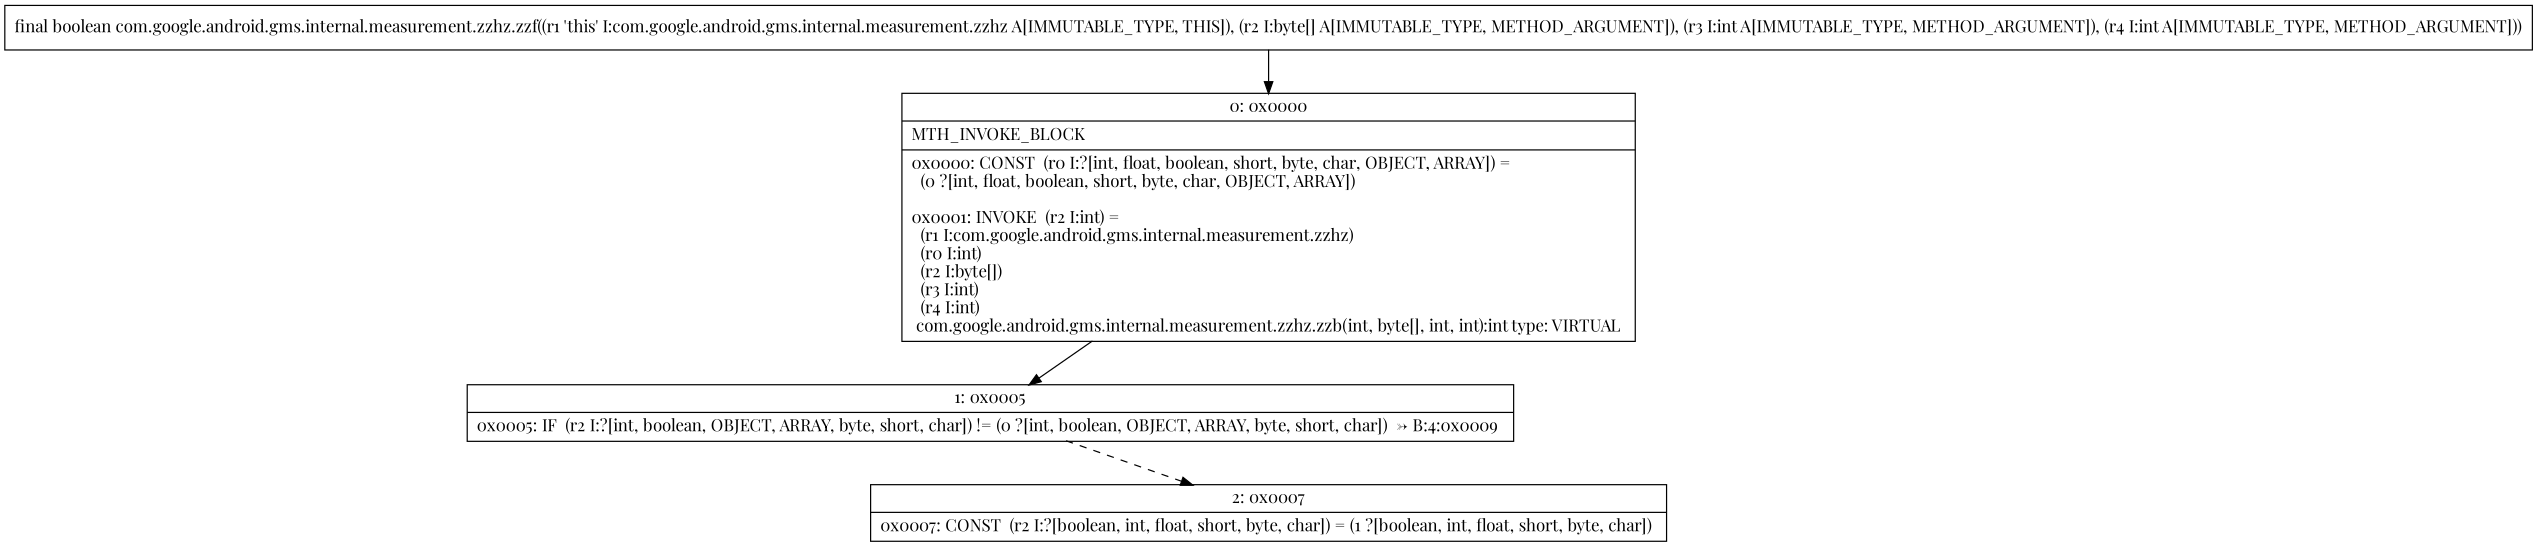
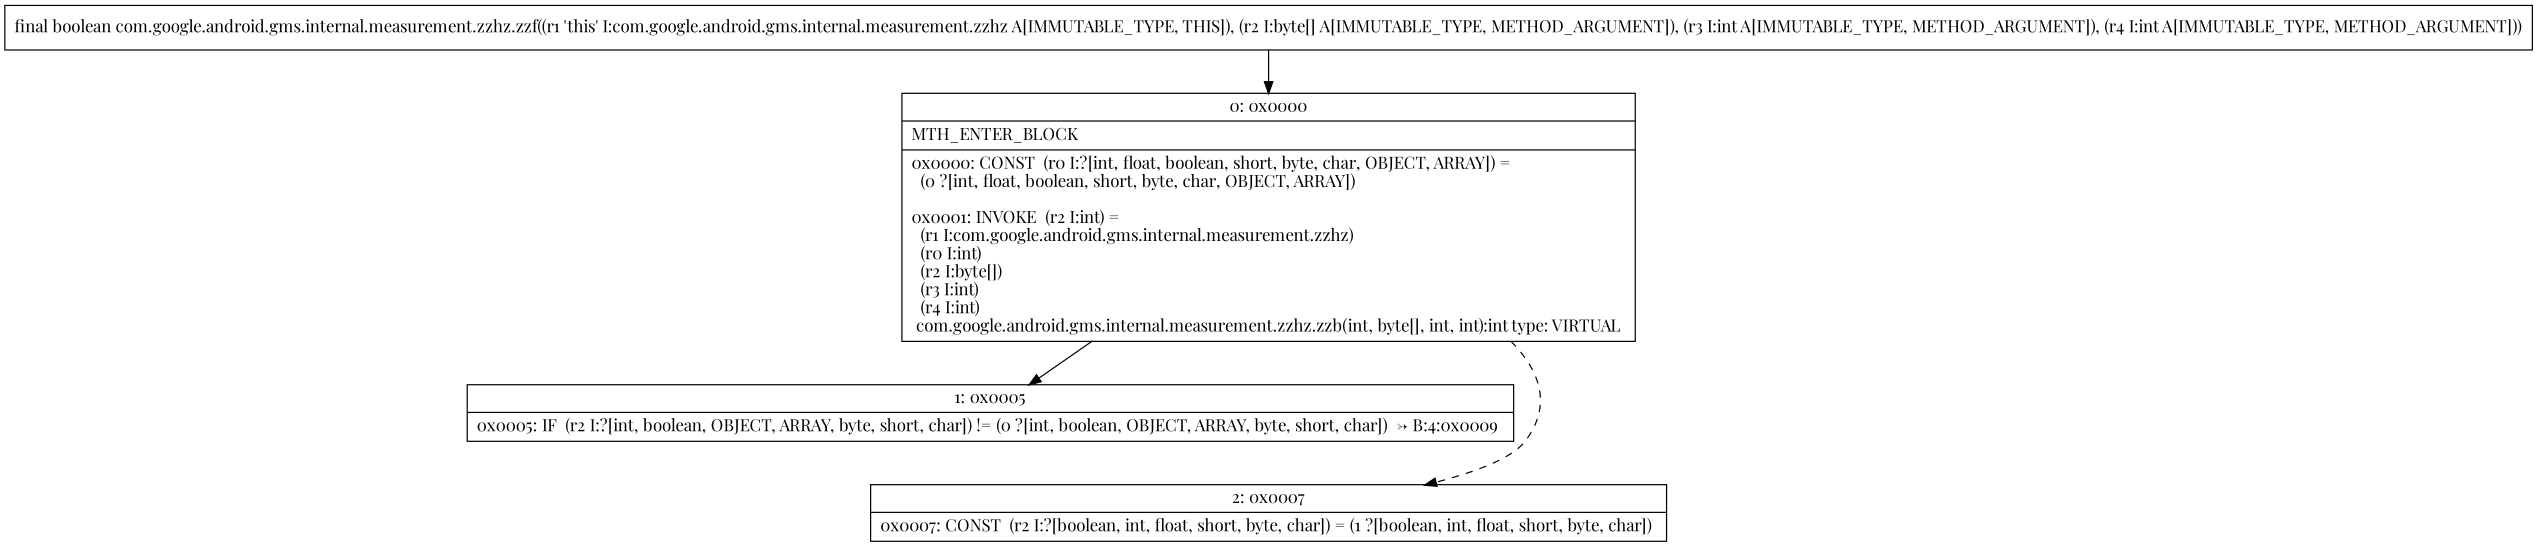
node "0: 0x0000": text "MTH_INVOKE_BLOCK" -> "MTH_ENTER_BLOCK"
edge "1: 0x0005" -> "2: 0x0007": now "0: 0x0000" -> "2: 0x0007"
